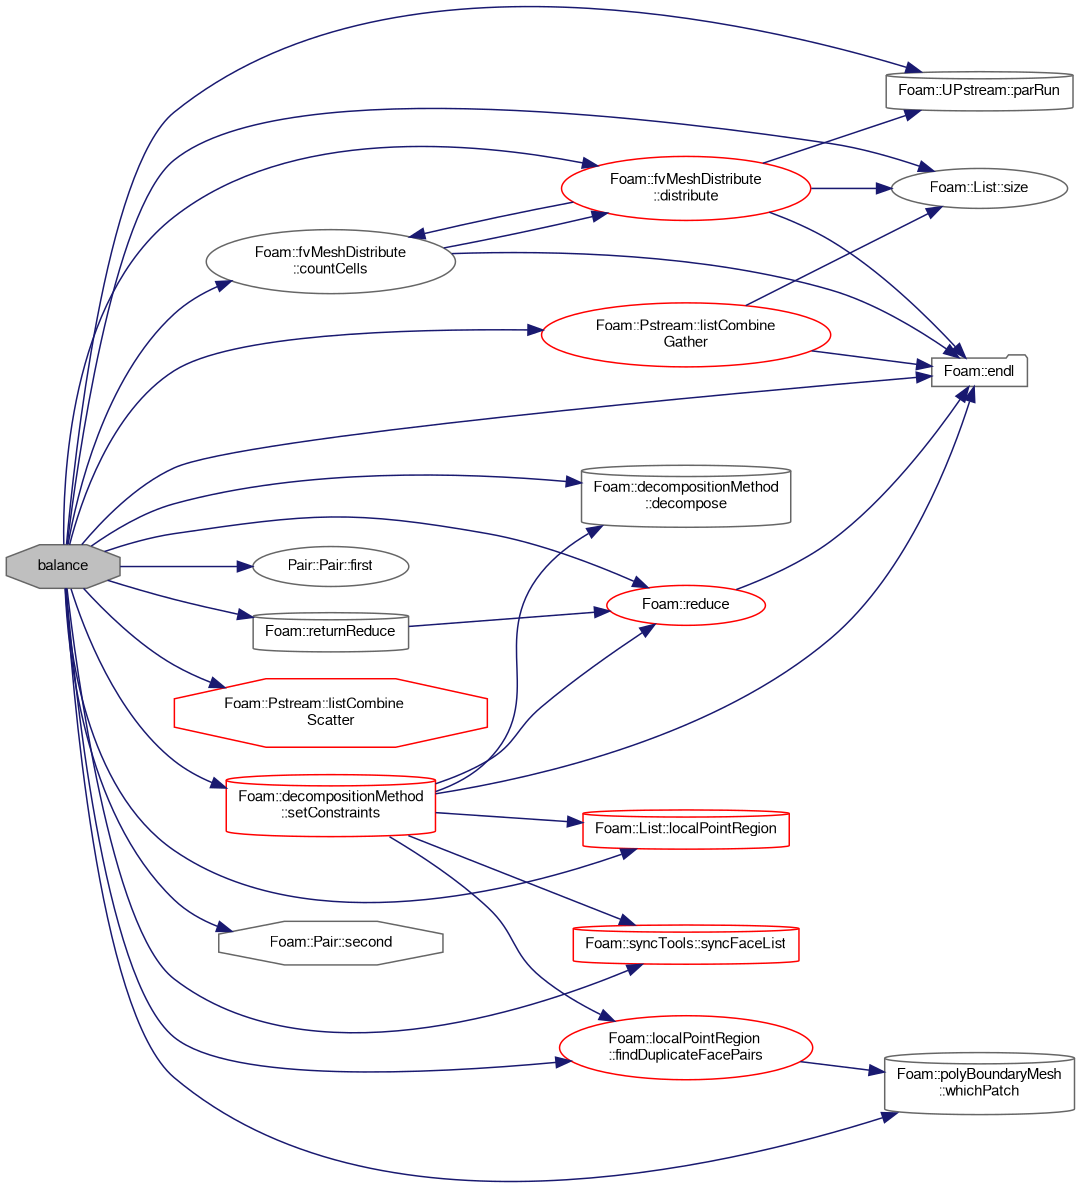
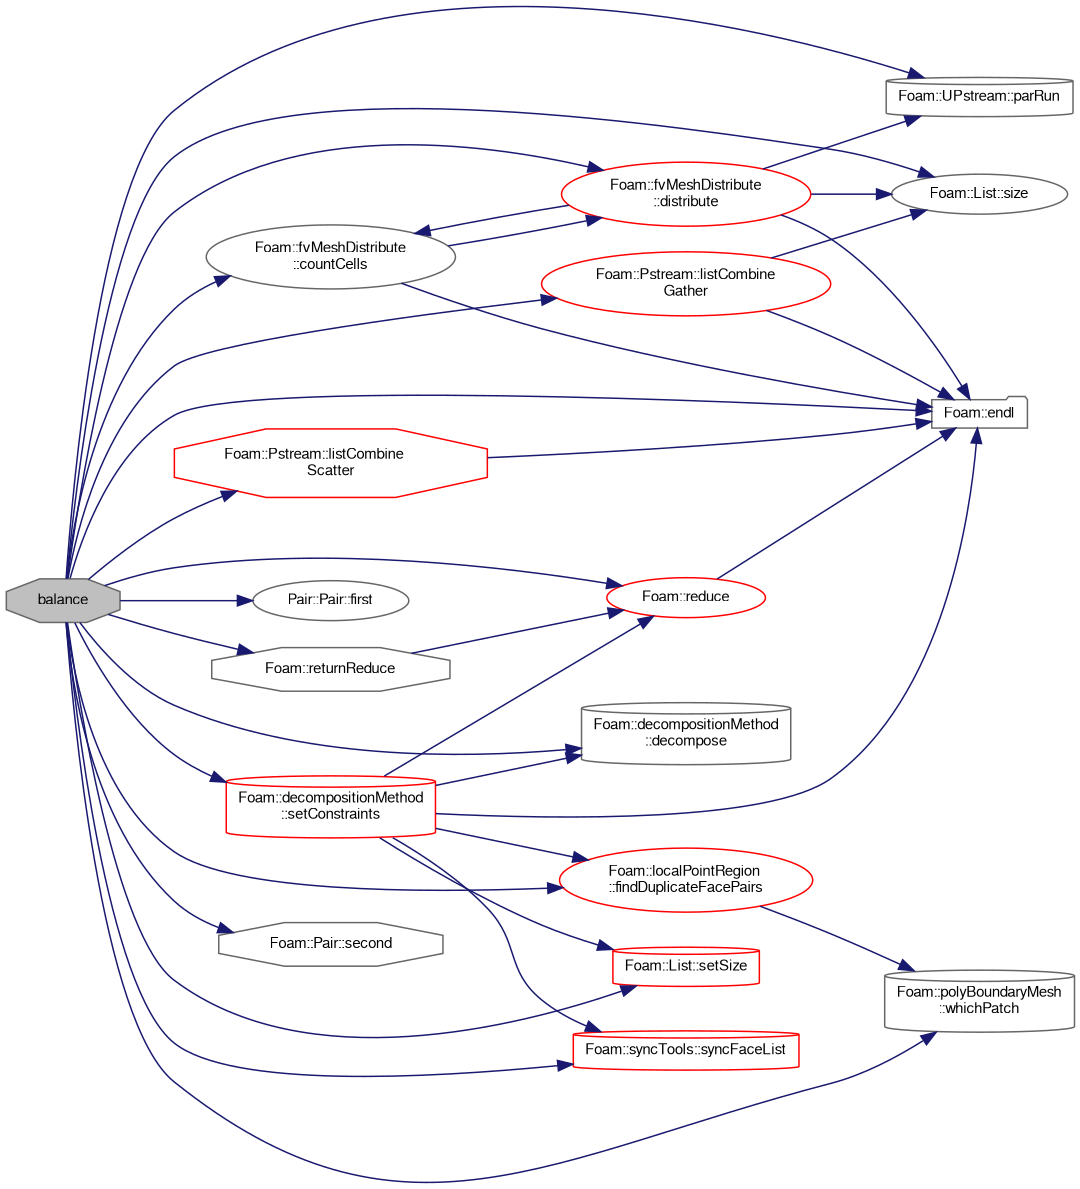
edge "Foam::Pstream::listCombine Scatter" -> "Foam::endl": added
node "Foam::returnReduce": shape cylinder -> octagon
node "Foam::List::localPointRegion": label "Foam::List::localPointRegion" -> "Foam::List::setSize"
